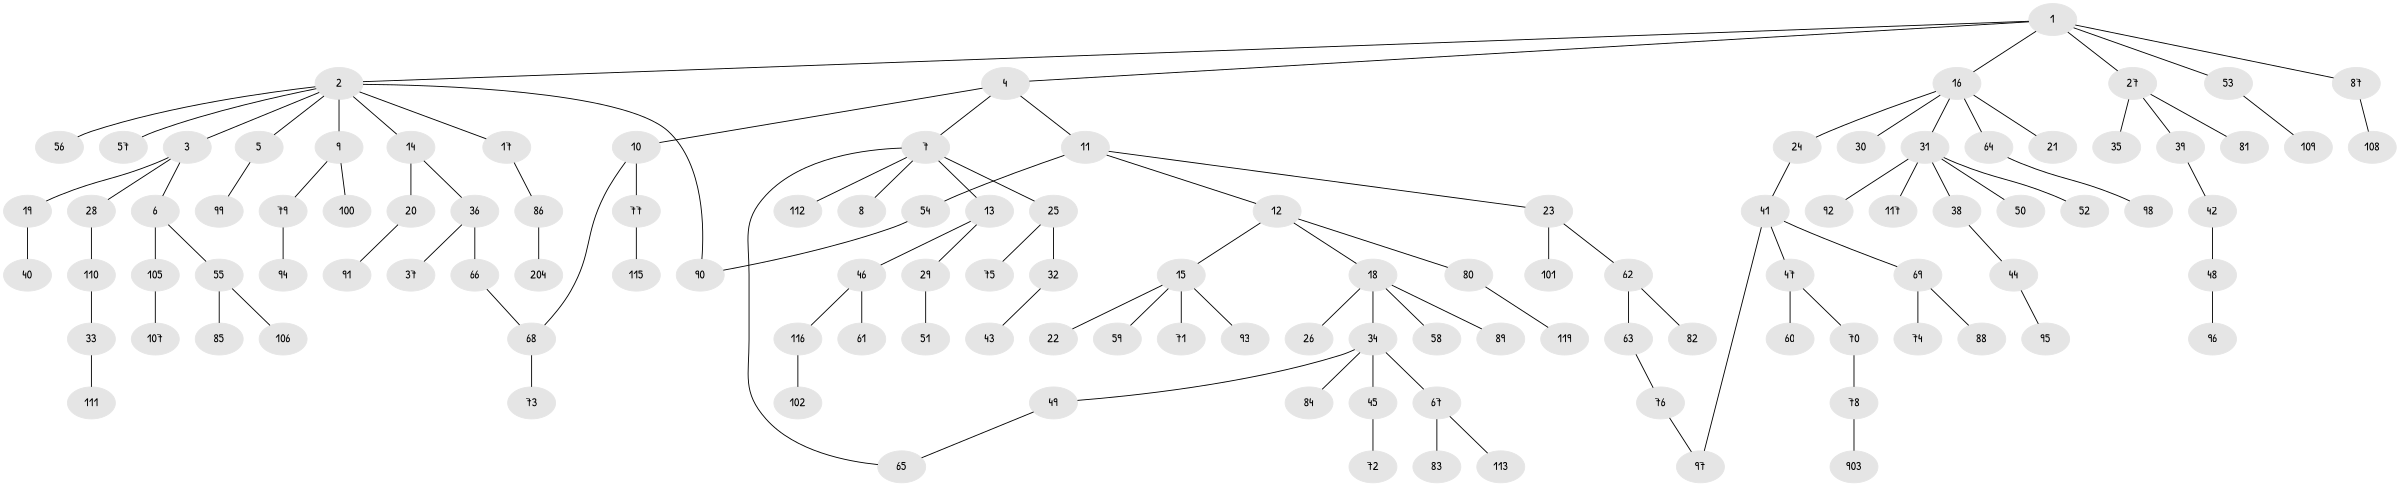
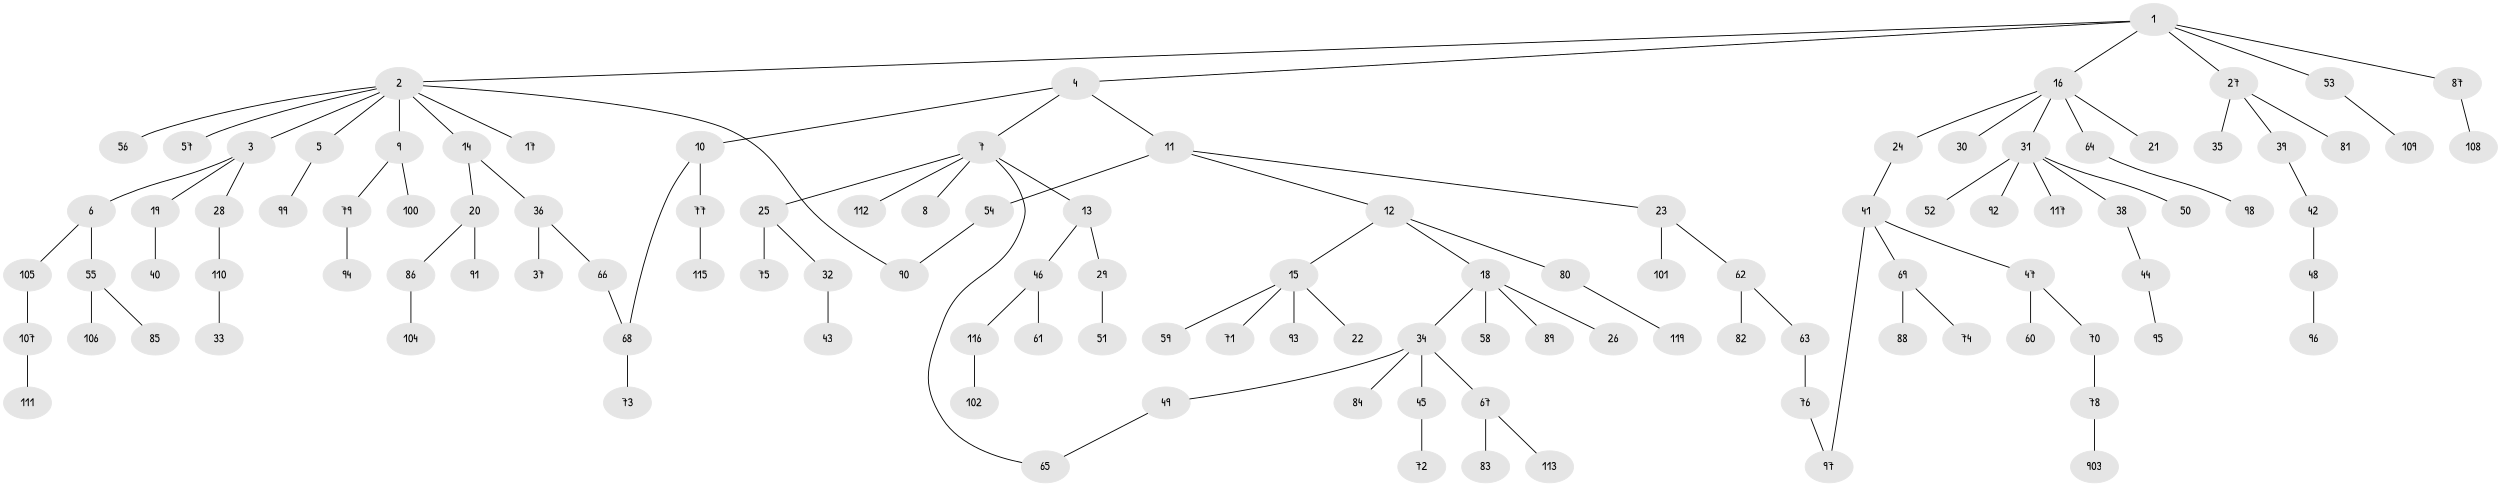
edge "17" -- "86": now "20" -- "86"
node "204": label "204" -> "104"
edge "33" -- "111": now "107" -- "111"
